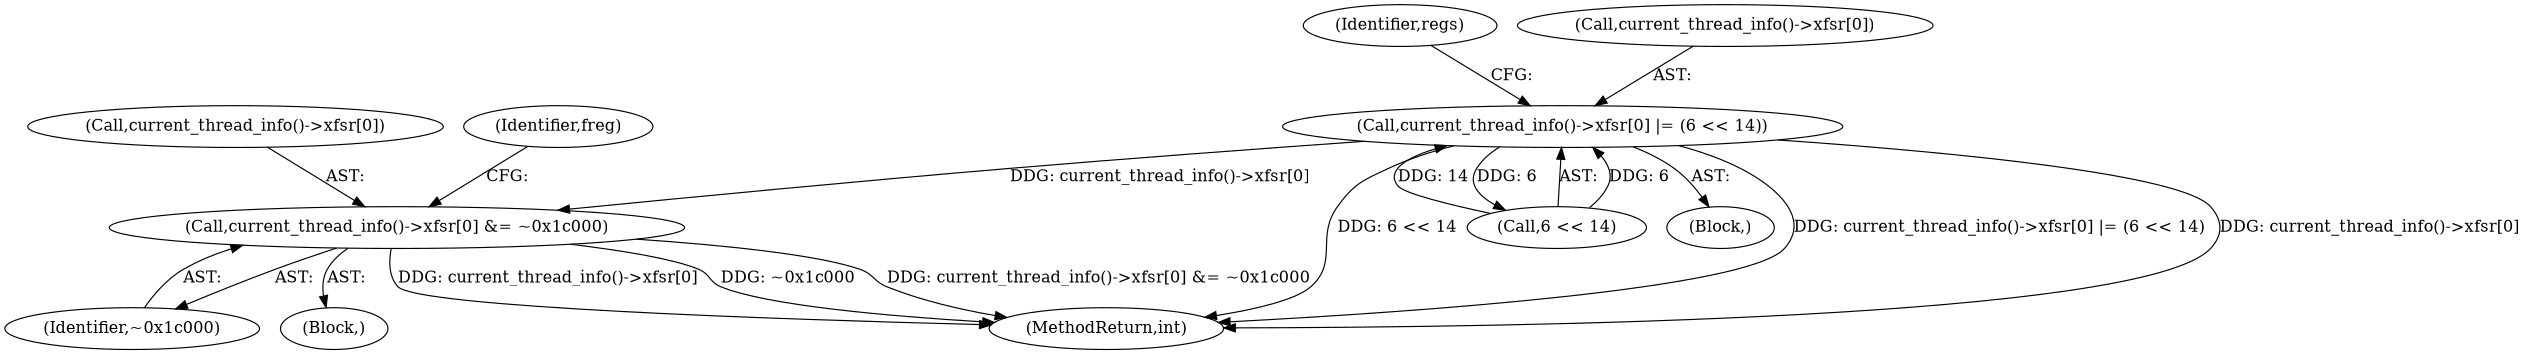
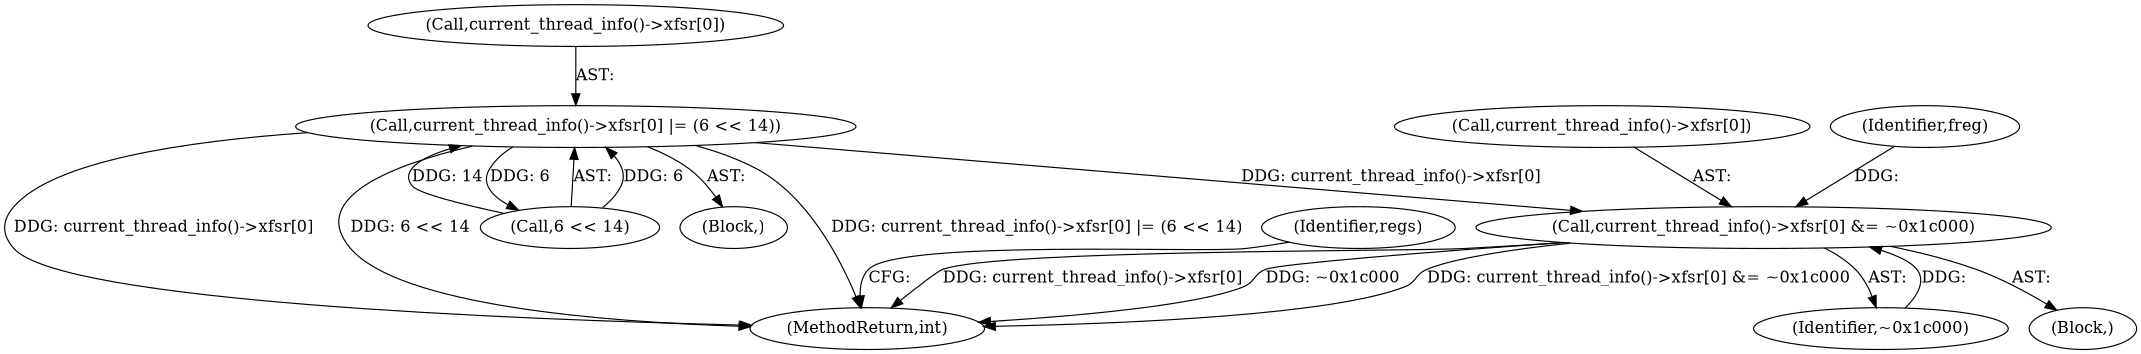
edge "(Identifier,regs)" -> "(Call,current_thread_info()->xfsr[0] |= (6 << 14))": now "(Identifier,regs)" -> "(MethodReturn,int)"
edge "(Identifier,freg)" -> "(Call,current_thread_info()->xfsr[0] &= ~0x1c000)": label "CFG: " -> "DDG: "
edge "(Identifier,~0x1c000)" -> "(Call,current_thread_info()->xfsr[0] &= ~0x1c000)": label "AST: " -> "DDG: "
